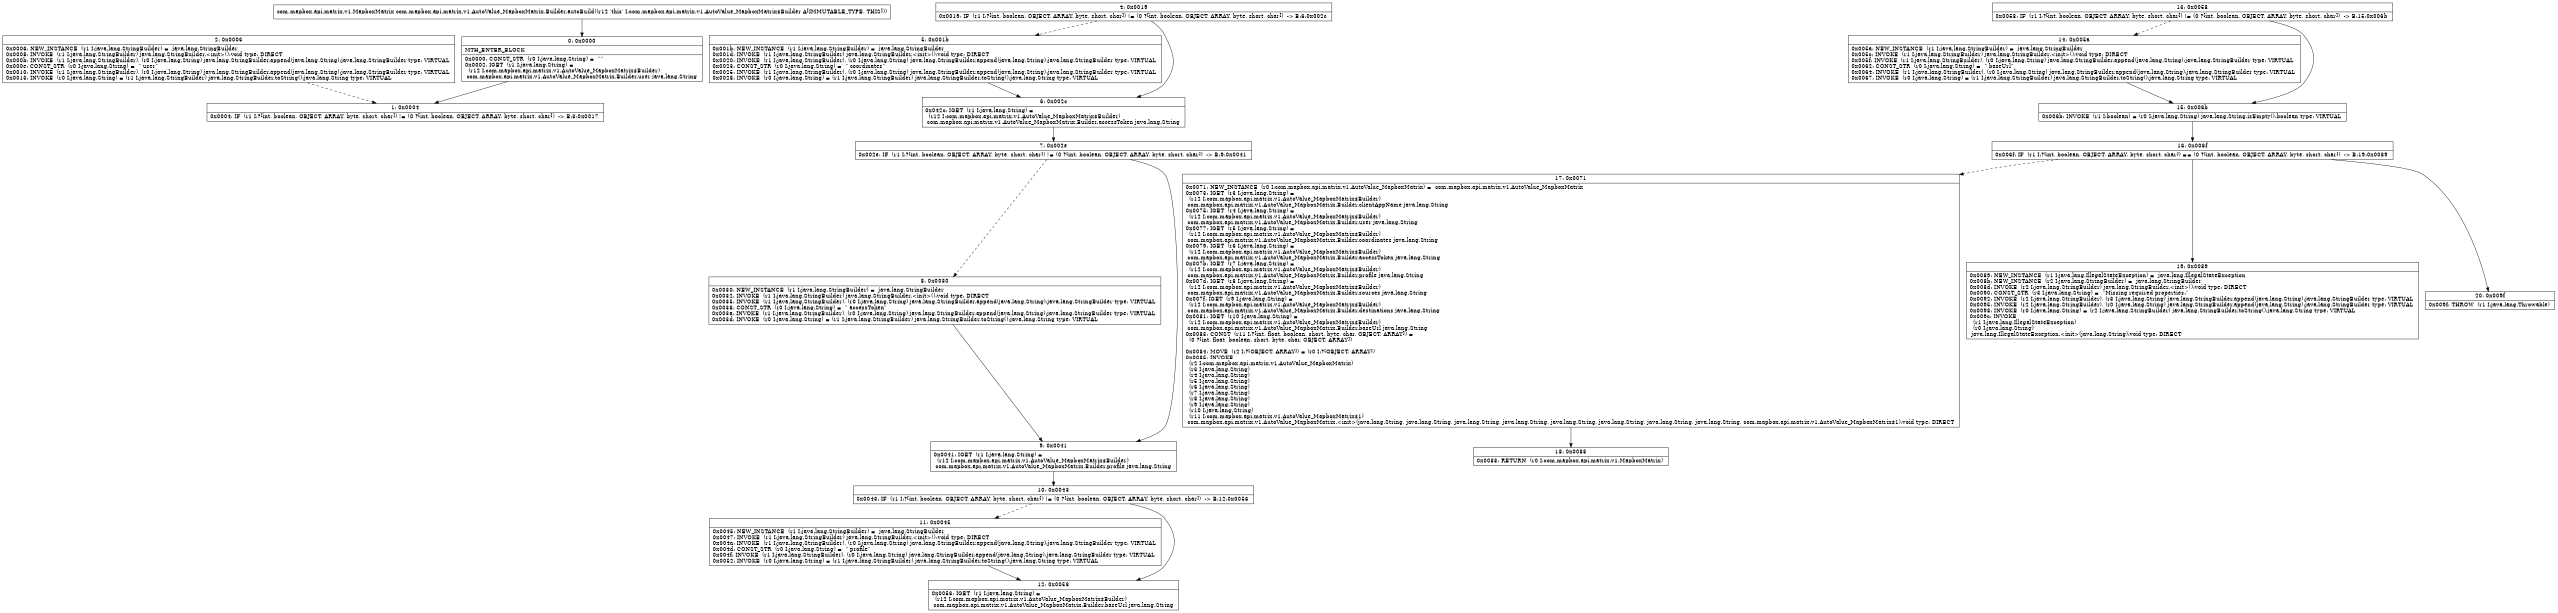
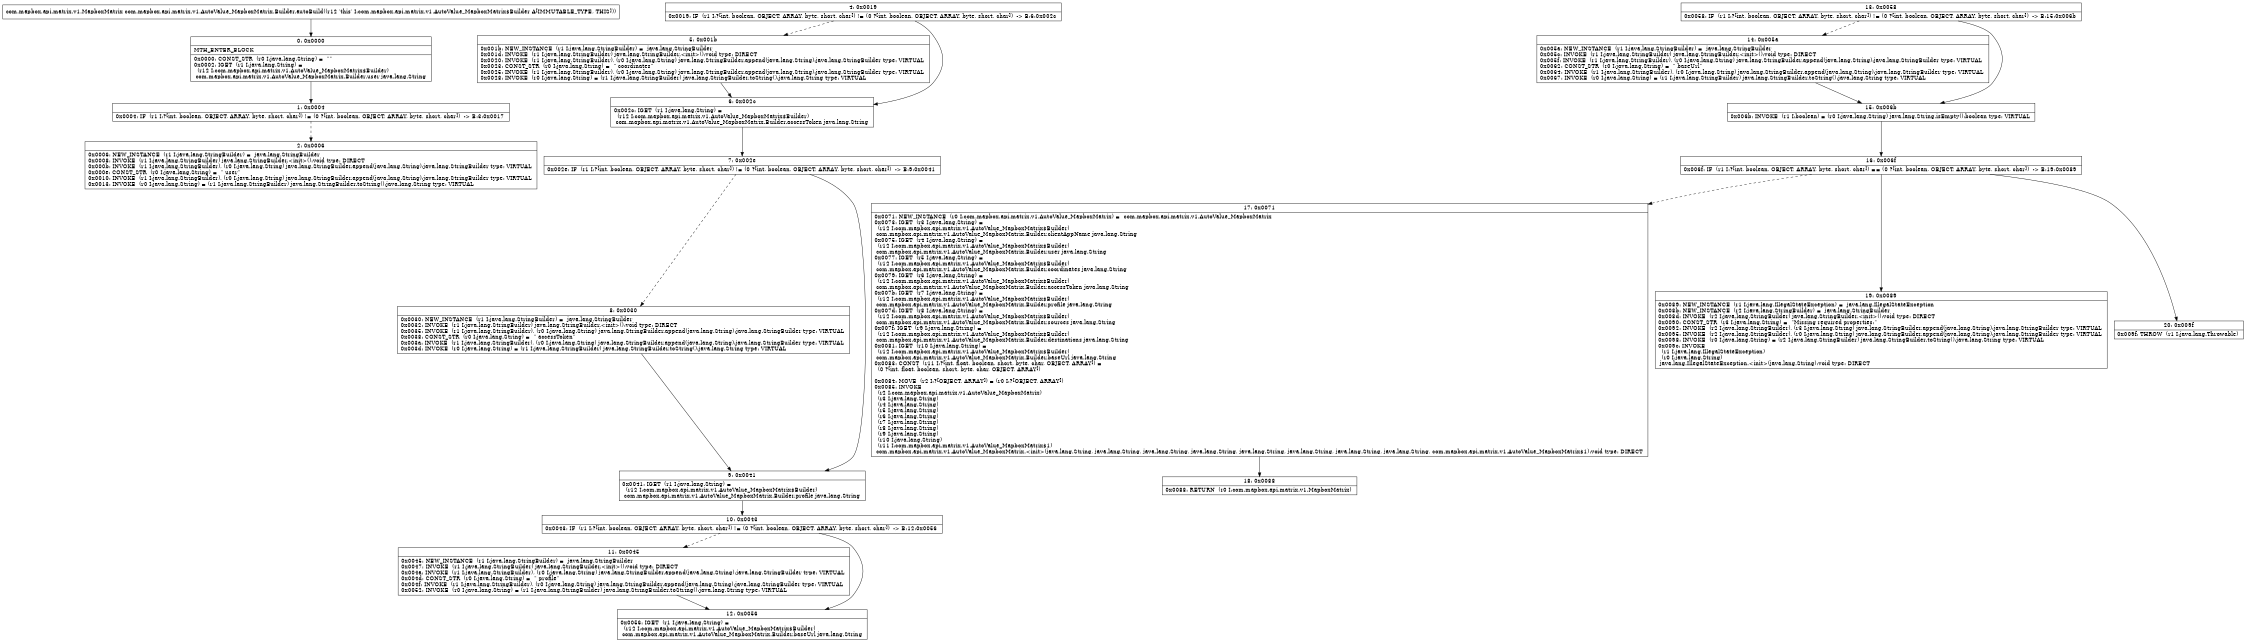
edge "2: 0x0006" -> "1: 0x0004": reversed
node "6: 0x002c": text "0x042c: IGET  (r1 I:java.lang.String) =" -> "0x002c: IGET  (r1 I:java.lang.String) ="
